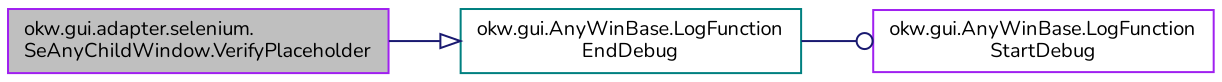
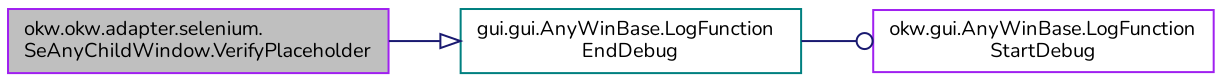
node "okw.gui.adapter.selenium. SeAnyChildWindow.VerifyPlaceholder": label "okw.gui.adapter.selenium. SeAnyChildWindow.VerifyPlaceholder" -> "okw.okw.adapter.selenium. SeAnyChildWindow.VerifyPlaceholder"
node "okw.gui.AnyWinBase.LogFunction EndDebug": label "okw.gui.AnyWinBase.LogFunction EndDebug" -> "gui.gui.AnyWinBase.LogFunction EndDebug"
